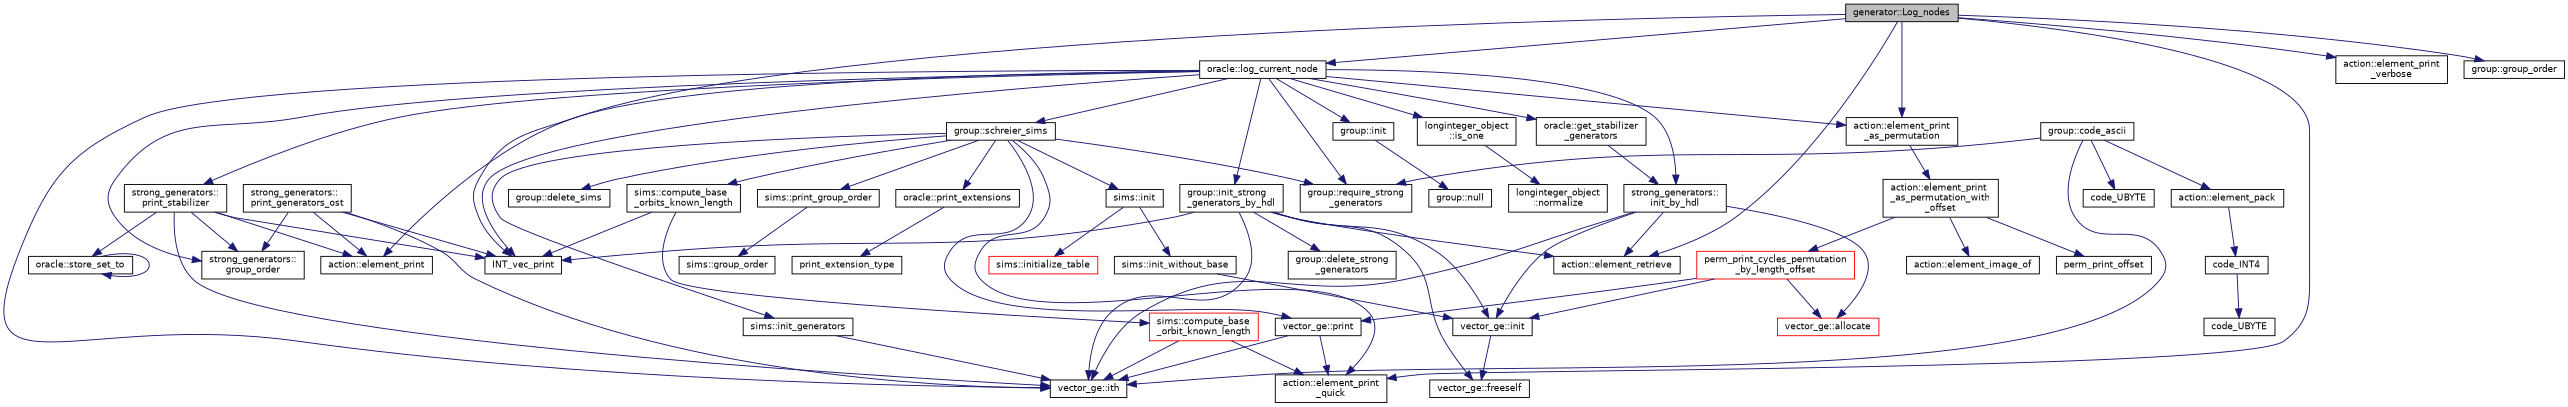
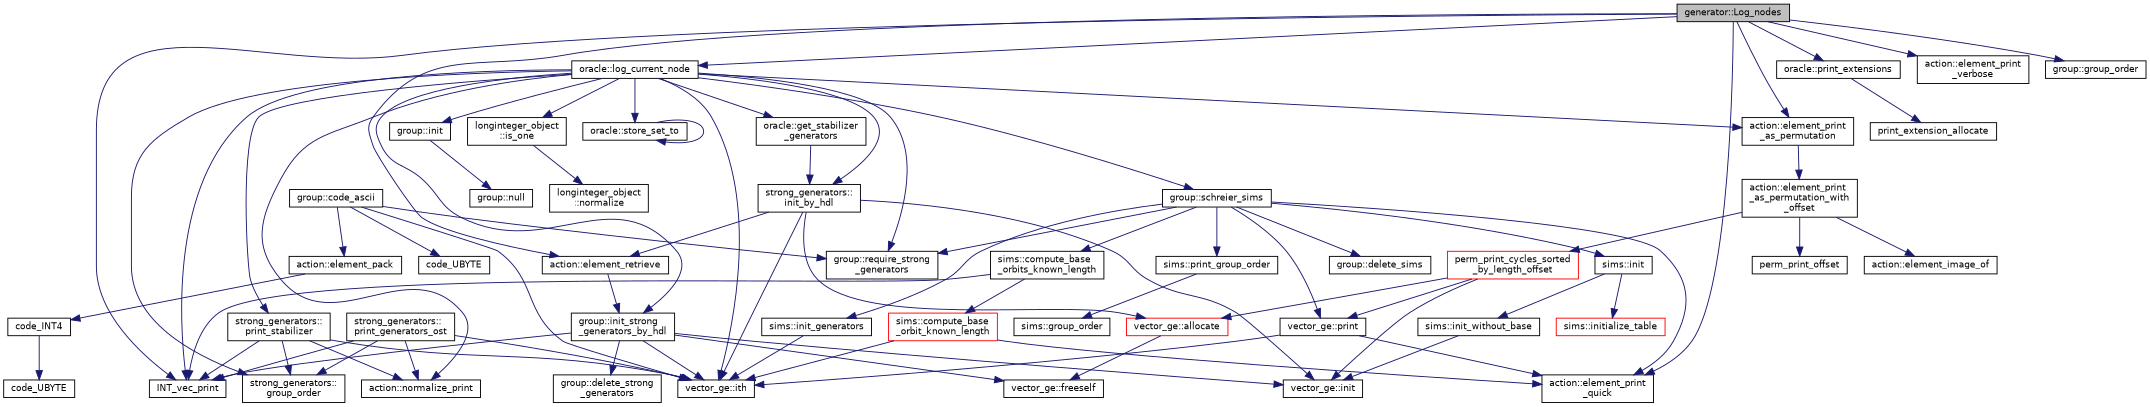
edge "group::schreier_sims" -> "oracle::print_extensions": now "generator::Log_nodes" -> "oracle::print_extensions"
edge "strong_generators:: print_stabilizer" -> "oracle::store_set_to": now "oracle::log_current_node" -> "oracle::store_set_to"
edge "group::init_strong _generators_by_hdl" -> "action::element_retrieve": reversed
node "action::element_print": label "action::element_print" -> "action::normalize_print"
node "print_extension_type": label "print_extension_type" -> "print_extension_allocate"
node "perm_print_cycles_permutation _by_length_offset": label "perm_print_cycles_permutation _by_length_offset" -> "perm_print_cycles_sorted _by_length_offset"
edge "vector_ge::init" -> "vector_ge::freeself": now "vector_ge::allocate" -> "vector_ge::freeself"
